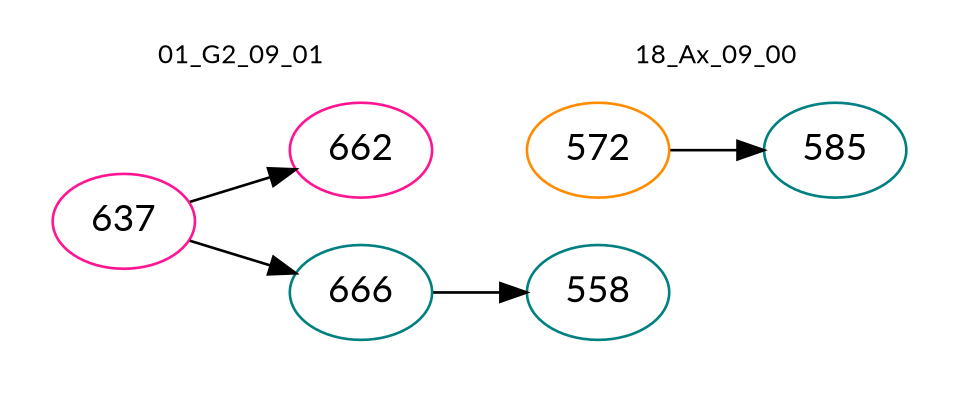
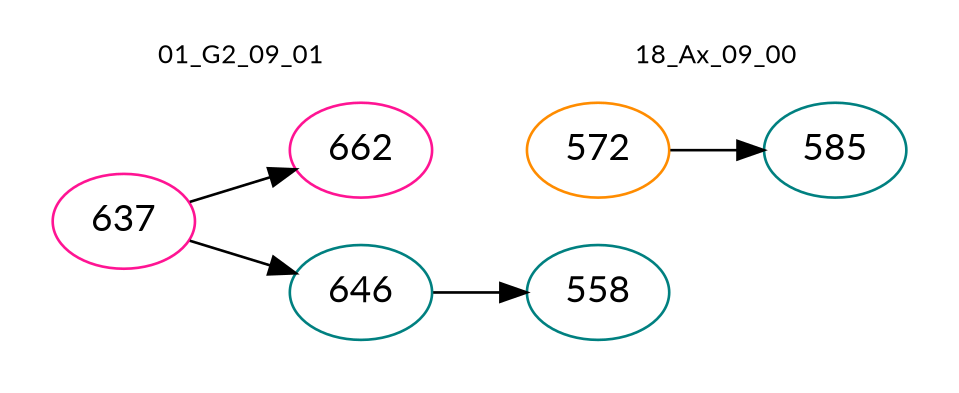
node "666": label "666" -> "646"
